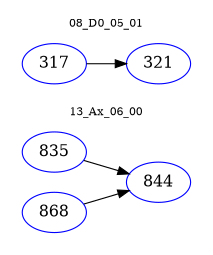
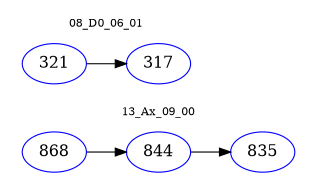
cluster "08_D0_05_01": label "08_D0_05_01" -> "08_D0_06_01"
edge "317" -> "321": reversed
cluster "13_Ax_06_00": label "13_Ax_06_00" -> "13_Ax_09_00"
edge "835" -> "844": reversed
